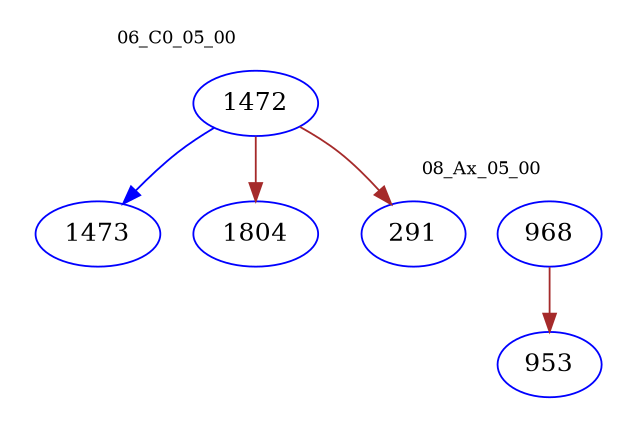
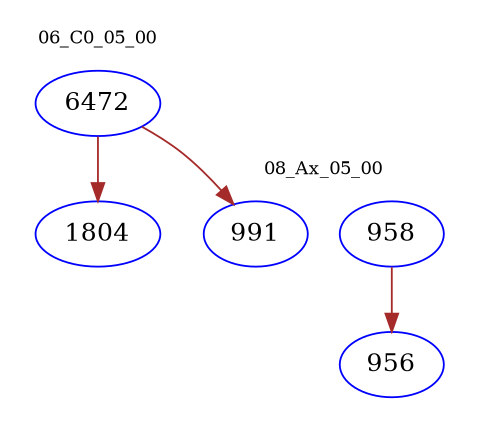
node "1472": label "1472" -> "6472"
node "1473": removed
node "291": label "291" -> "991"
node "968": label "968" -> "958"
node "953": label "953" -> "956"
